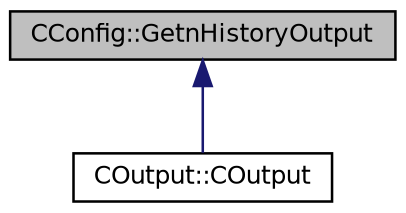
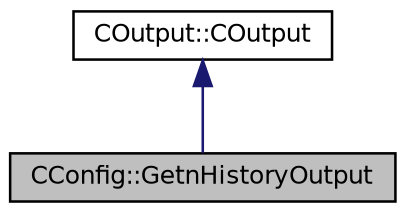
edge "COutput::COutput" -> "CConfig::GetnHistoryOutput": reversed
